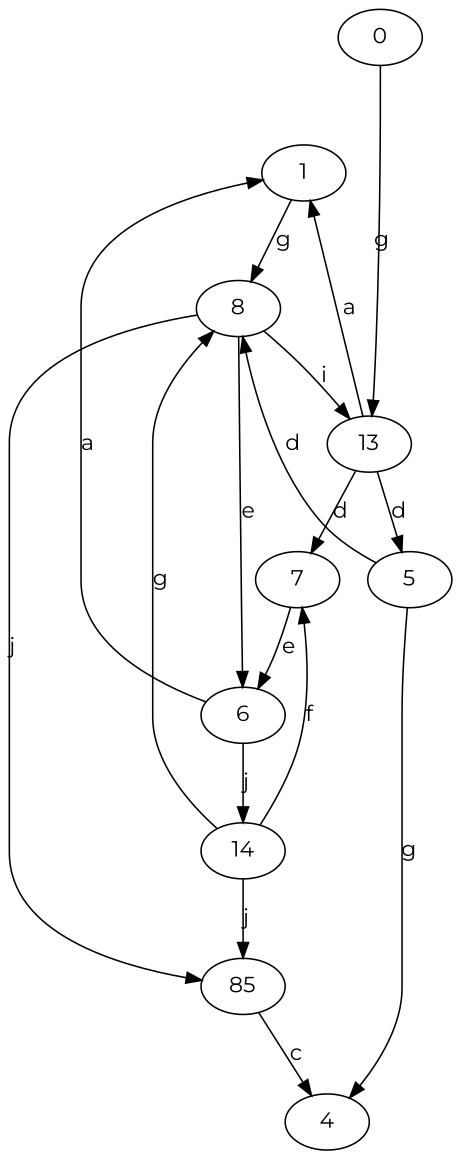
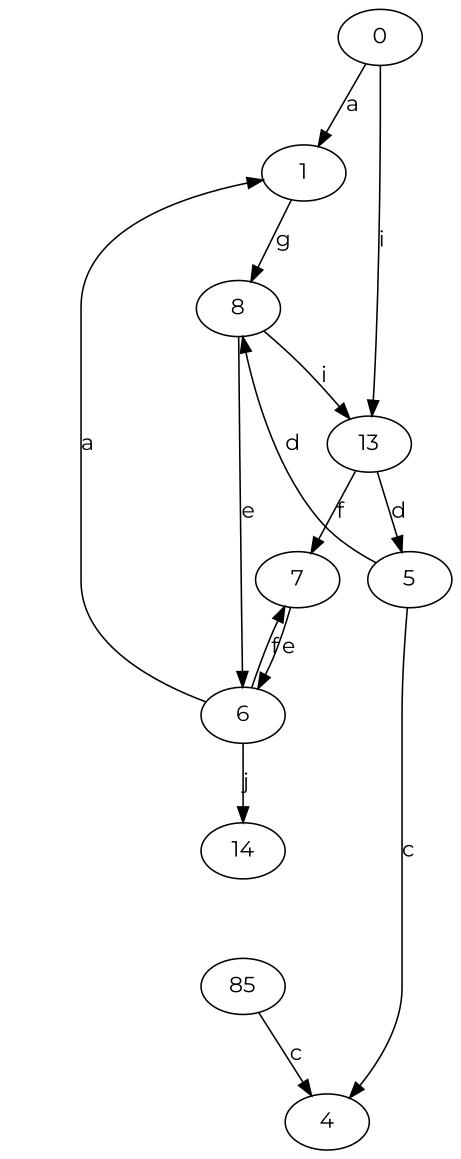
edge "0" -> "13": label "g" -> "i"
edge "13" -> "1": now "0" -> "1"
edge "13" -> "7": label "d" -> "f"
edge "14" -> "8": removed, label "g"
edge "8" -> "85": removed, label "j"
edge "14" -> "7": now "6" -> "7"
edge "5" -> "4": label "g" -> "c"
edge "14" -> "85": removed, label "j"
